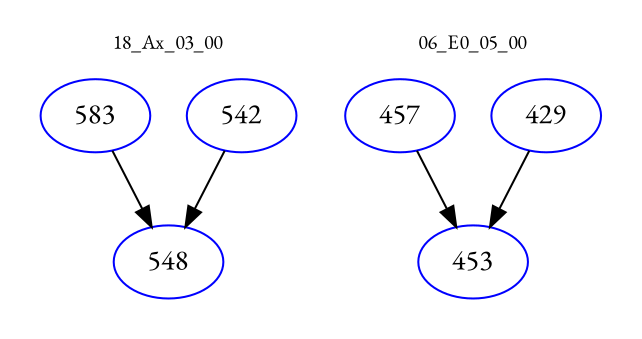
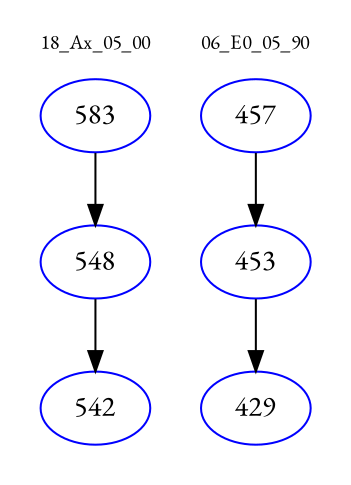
cluster "18_Ax_03_00": label "18_Ax_03_00" -> "18_Ax_05_00"
cluster "06_E0_05_00": label "06_E0_05_00" -> "06_E0_05_90"
edge "542" -> "548": reversed
edge "429" -> "453": reversed
